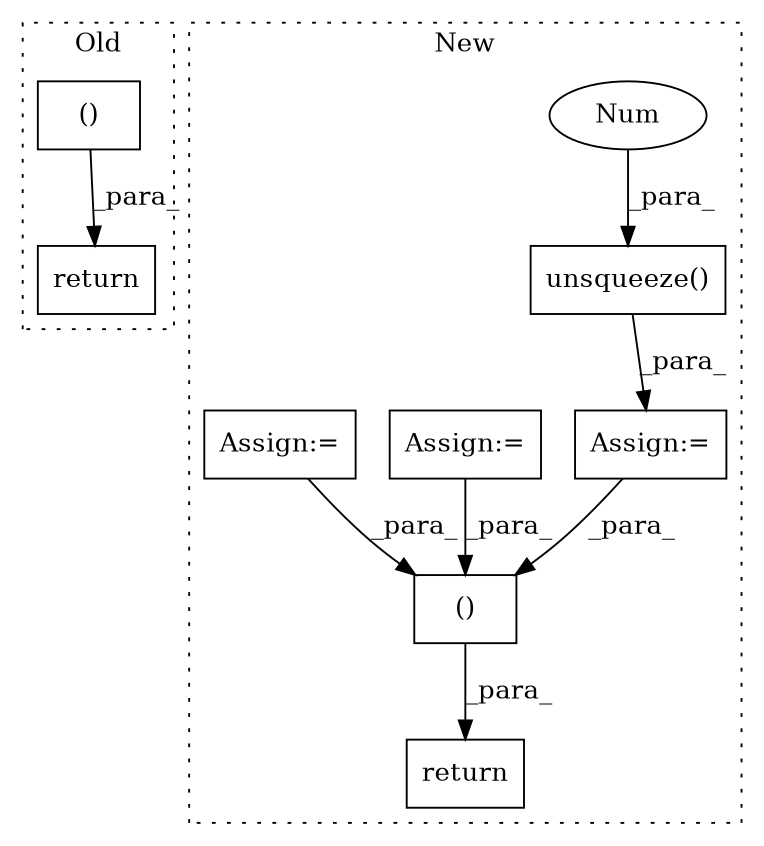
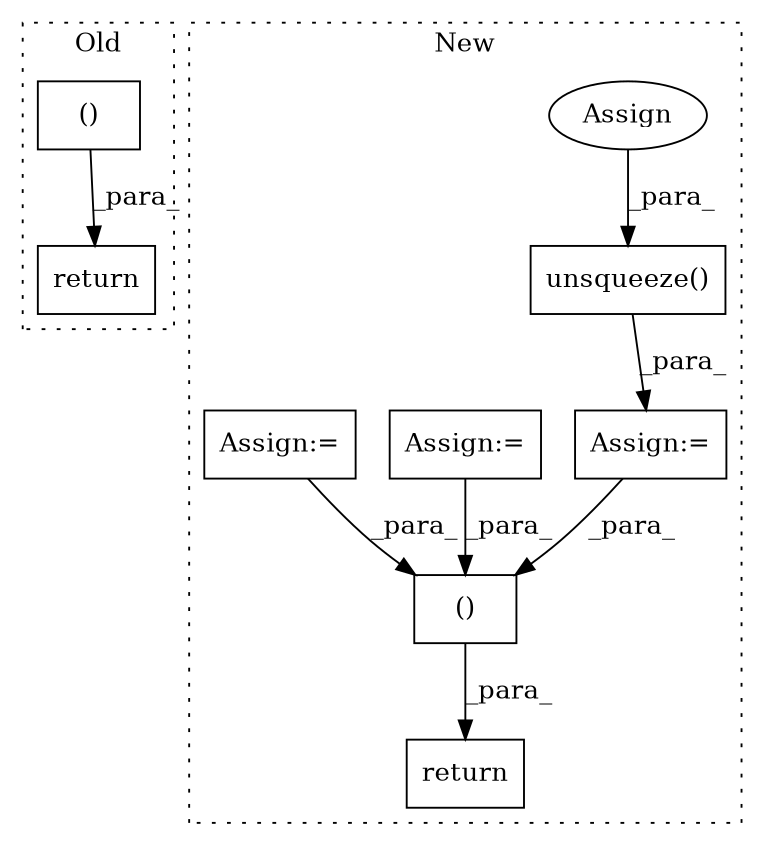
node "Num": label "Num" -> "Assign"
